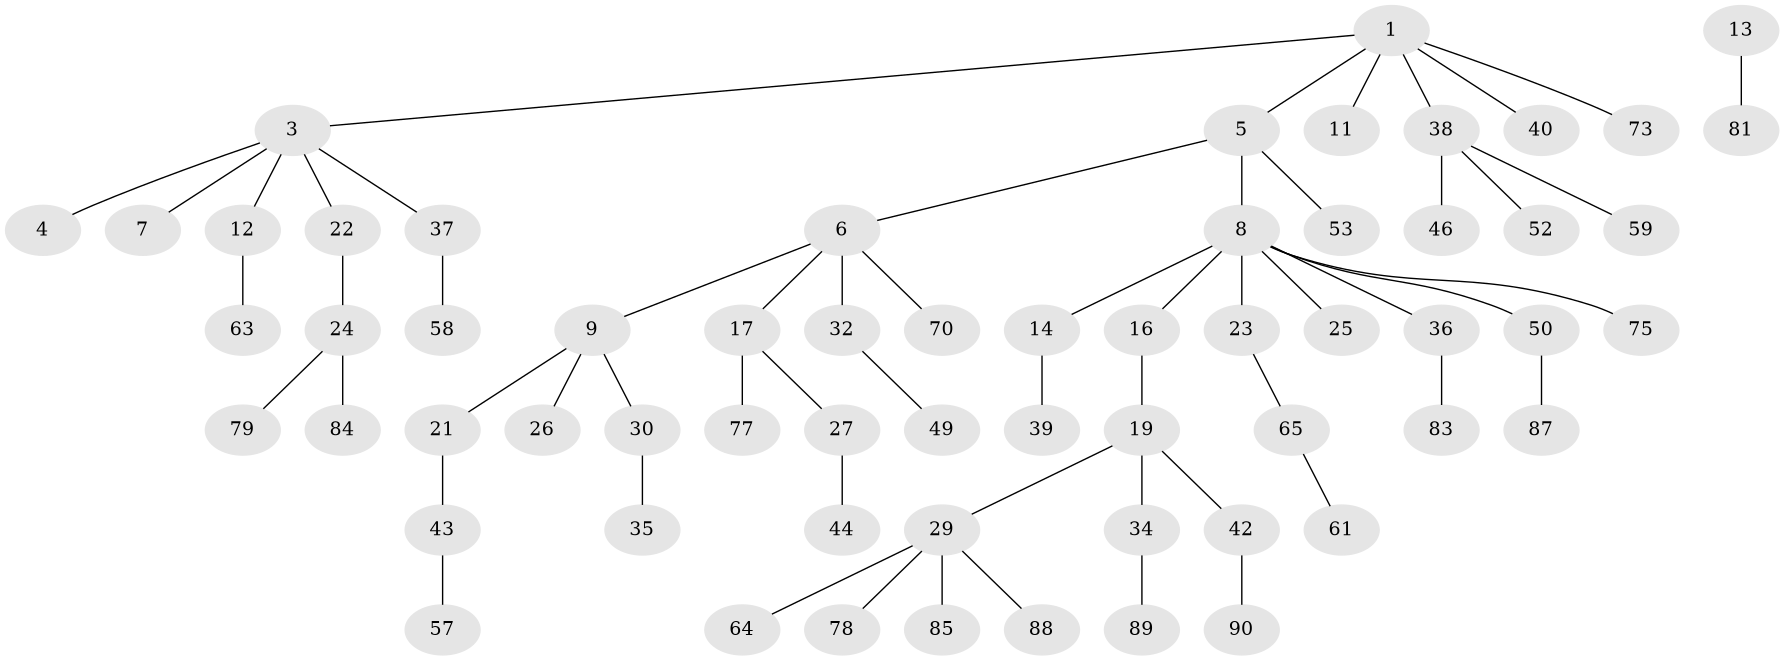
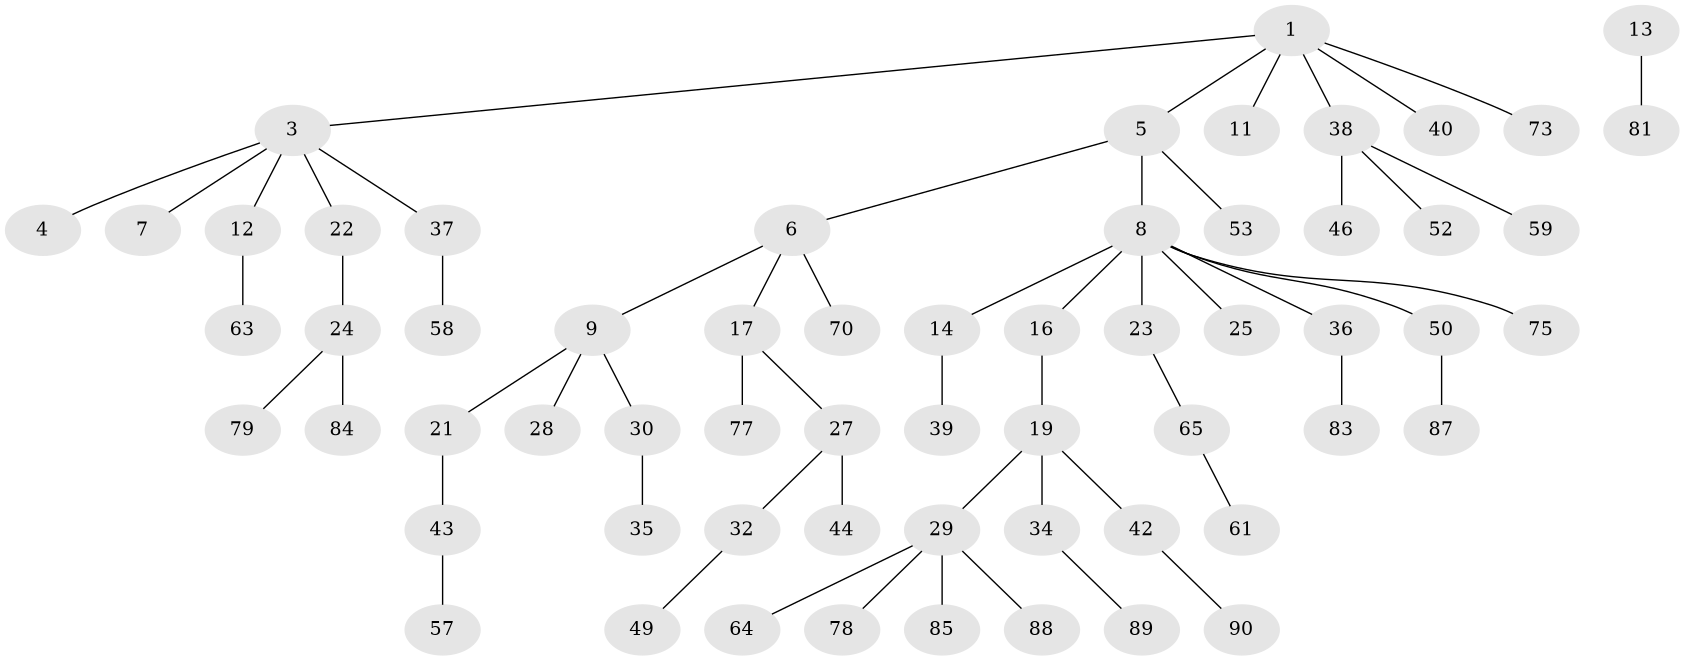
edge "6" -- "32": now "27" -- "32"
node "26": label "26" -> "28"
